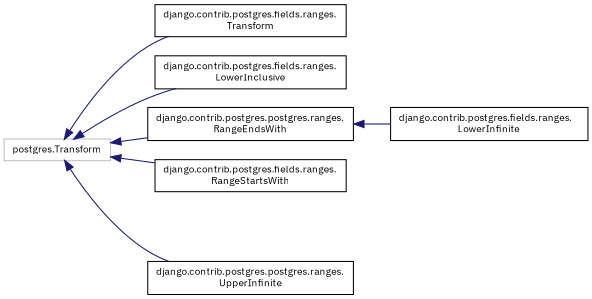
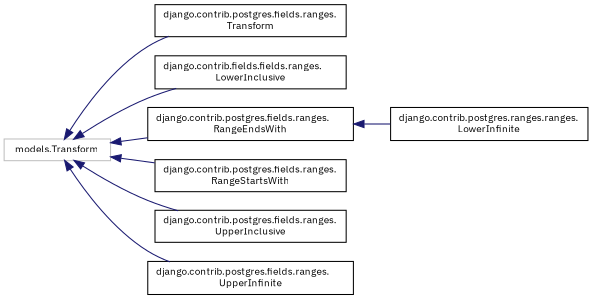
node "django.contrib.postgres.fields.ranges. LowerInclusive": label "django.contrib.postgres.fields.ranges. LowerInclusive" -> "django.contrib.fields.fields.ranges. LowerInclusive"
node "django.contrib.postgres.postgres.ranges. RangeEndsWith": label "django.contrib.postgres.postgres.ranges. RangeEndsWith" -> "django.contrib.postgres.fields.ranges. RangeEndsWith"
node "django.contrib.postgres.fields.ranges. LowerInfinite": label "django.contrib.postgres.fields.ranges. LowerInfinite" -> "django.contrib.postgres.ranges.ranges. LowerInfinite"
node "postgres.Transform": label "postgres.Transform" -> "models.Transform"
node "django.contrib.postgres.fields.ranges. UpperInclusive": added
node "django.contrib.postgres.postgres.ranges. UpperInfinite": label "django.contrib.postgres.postgres.ranges. UpperInfinite" -> "django.contrib.postgres.fields.ranges. UpperInfinite"
